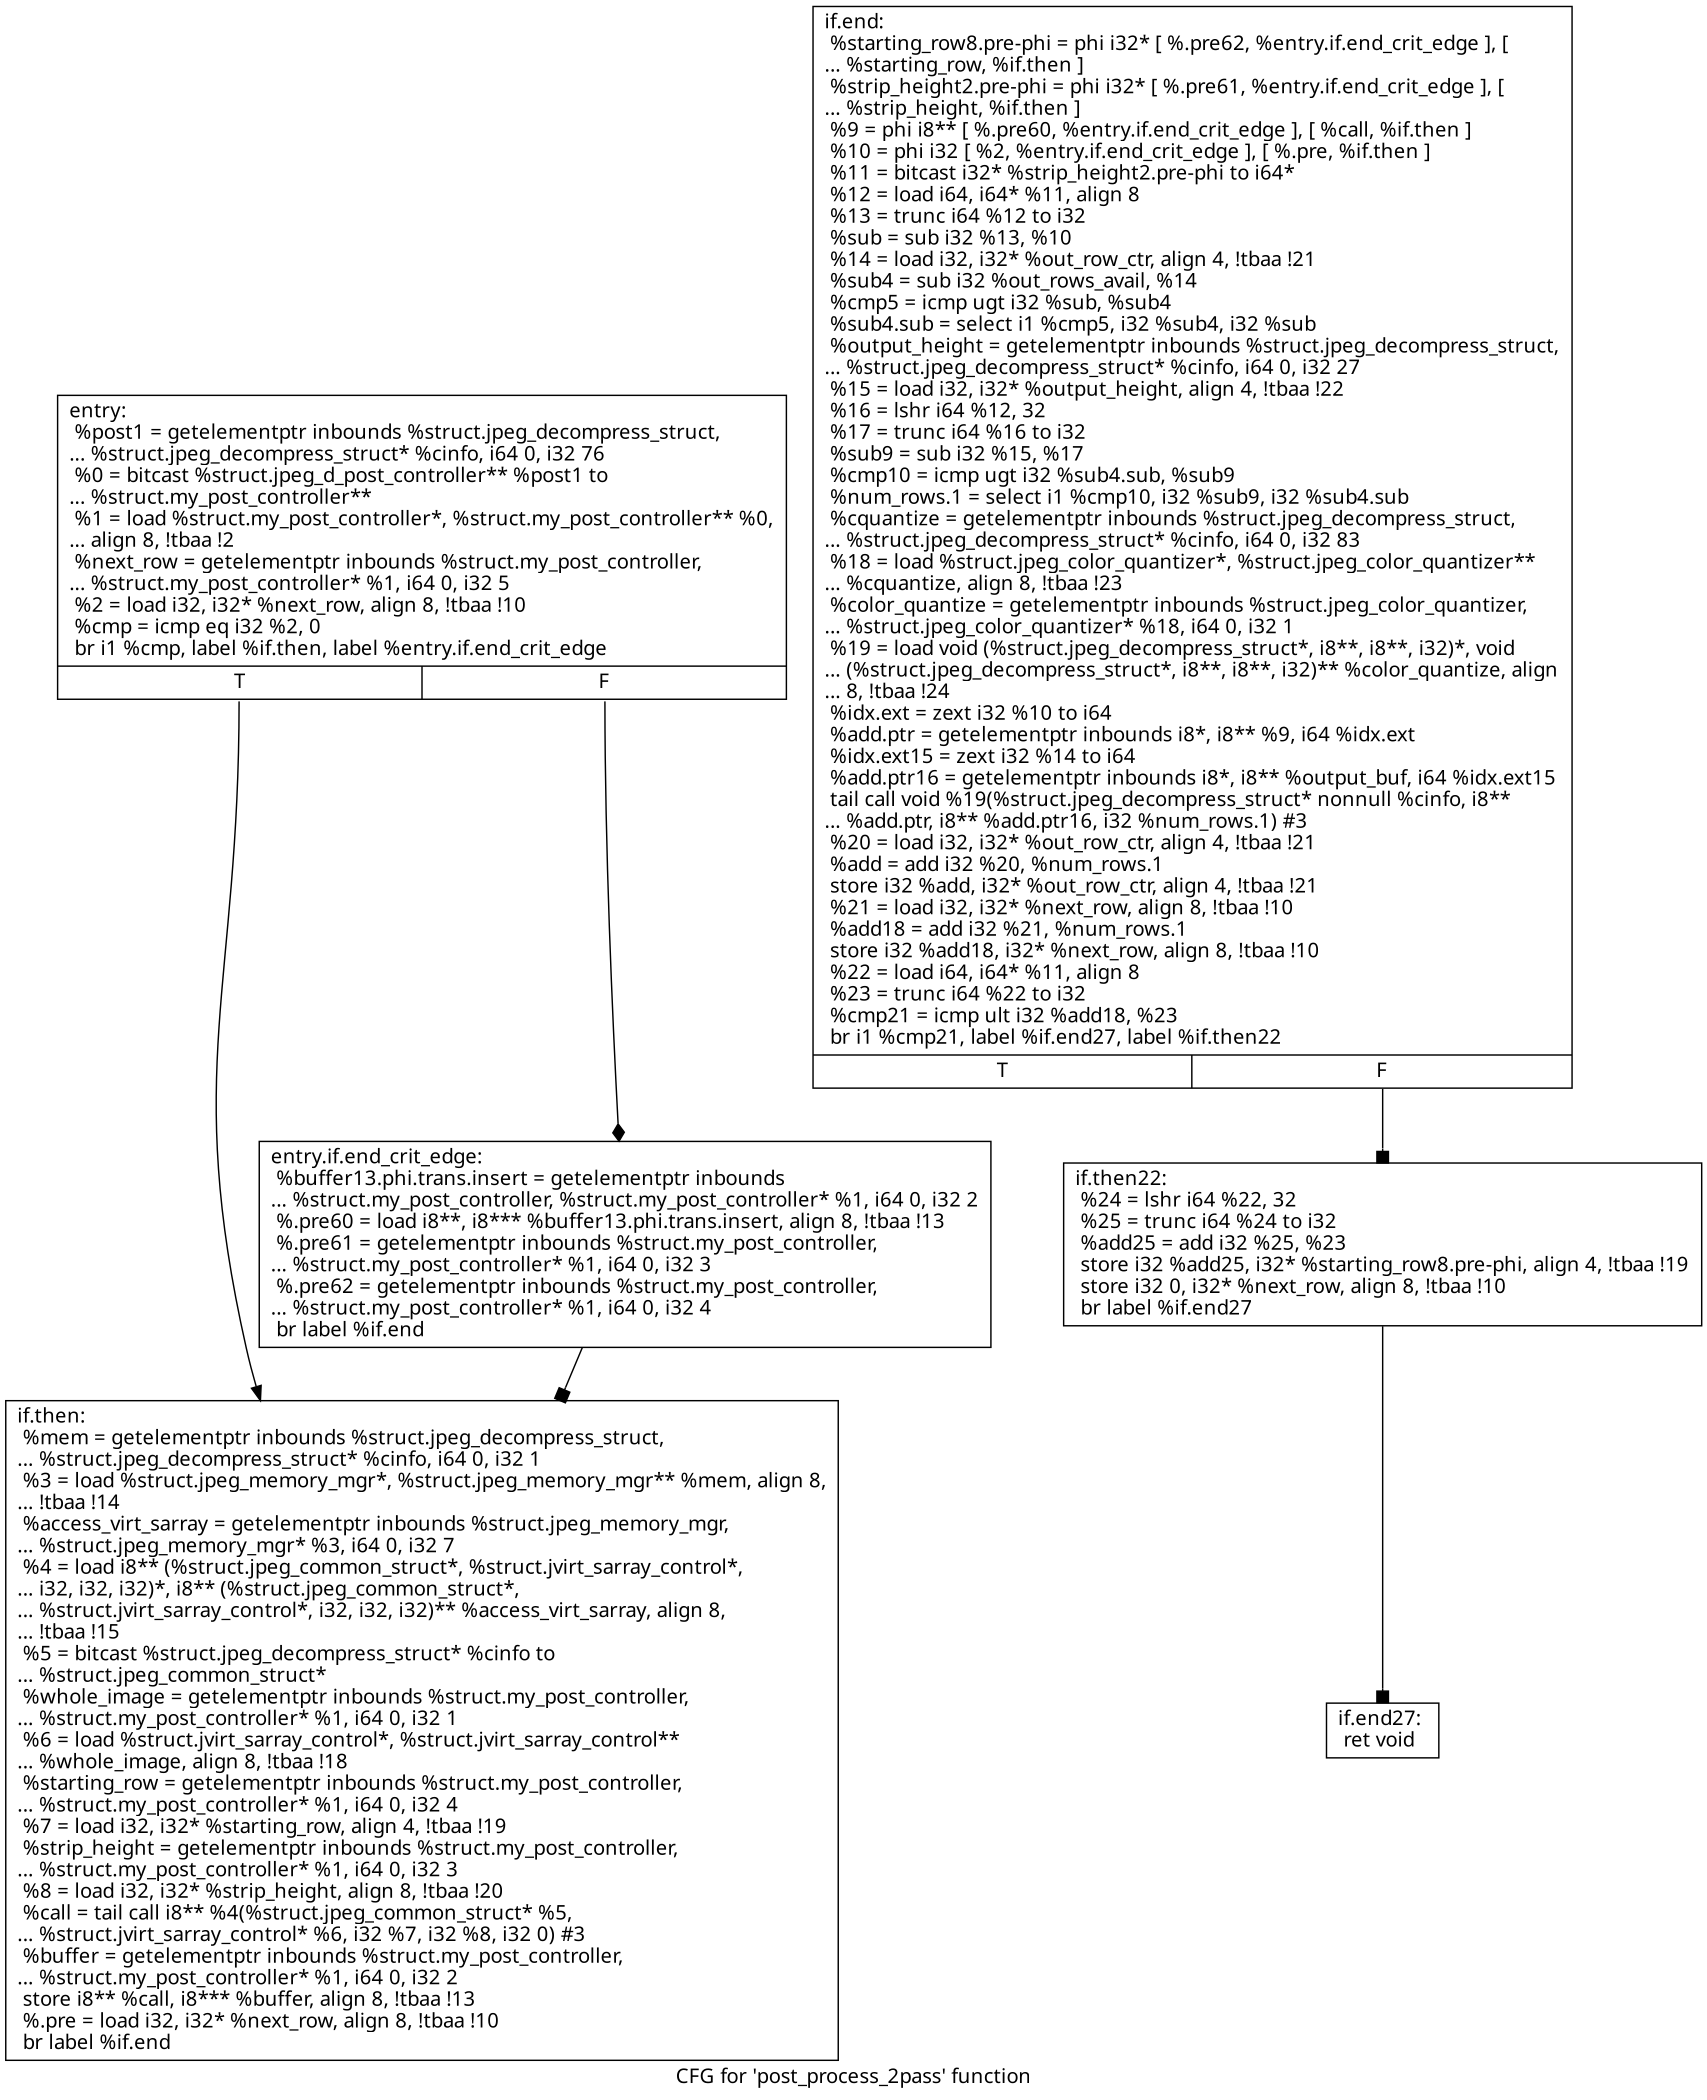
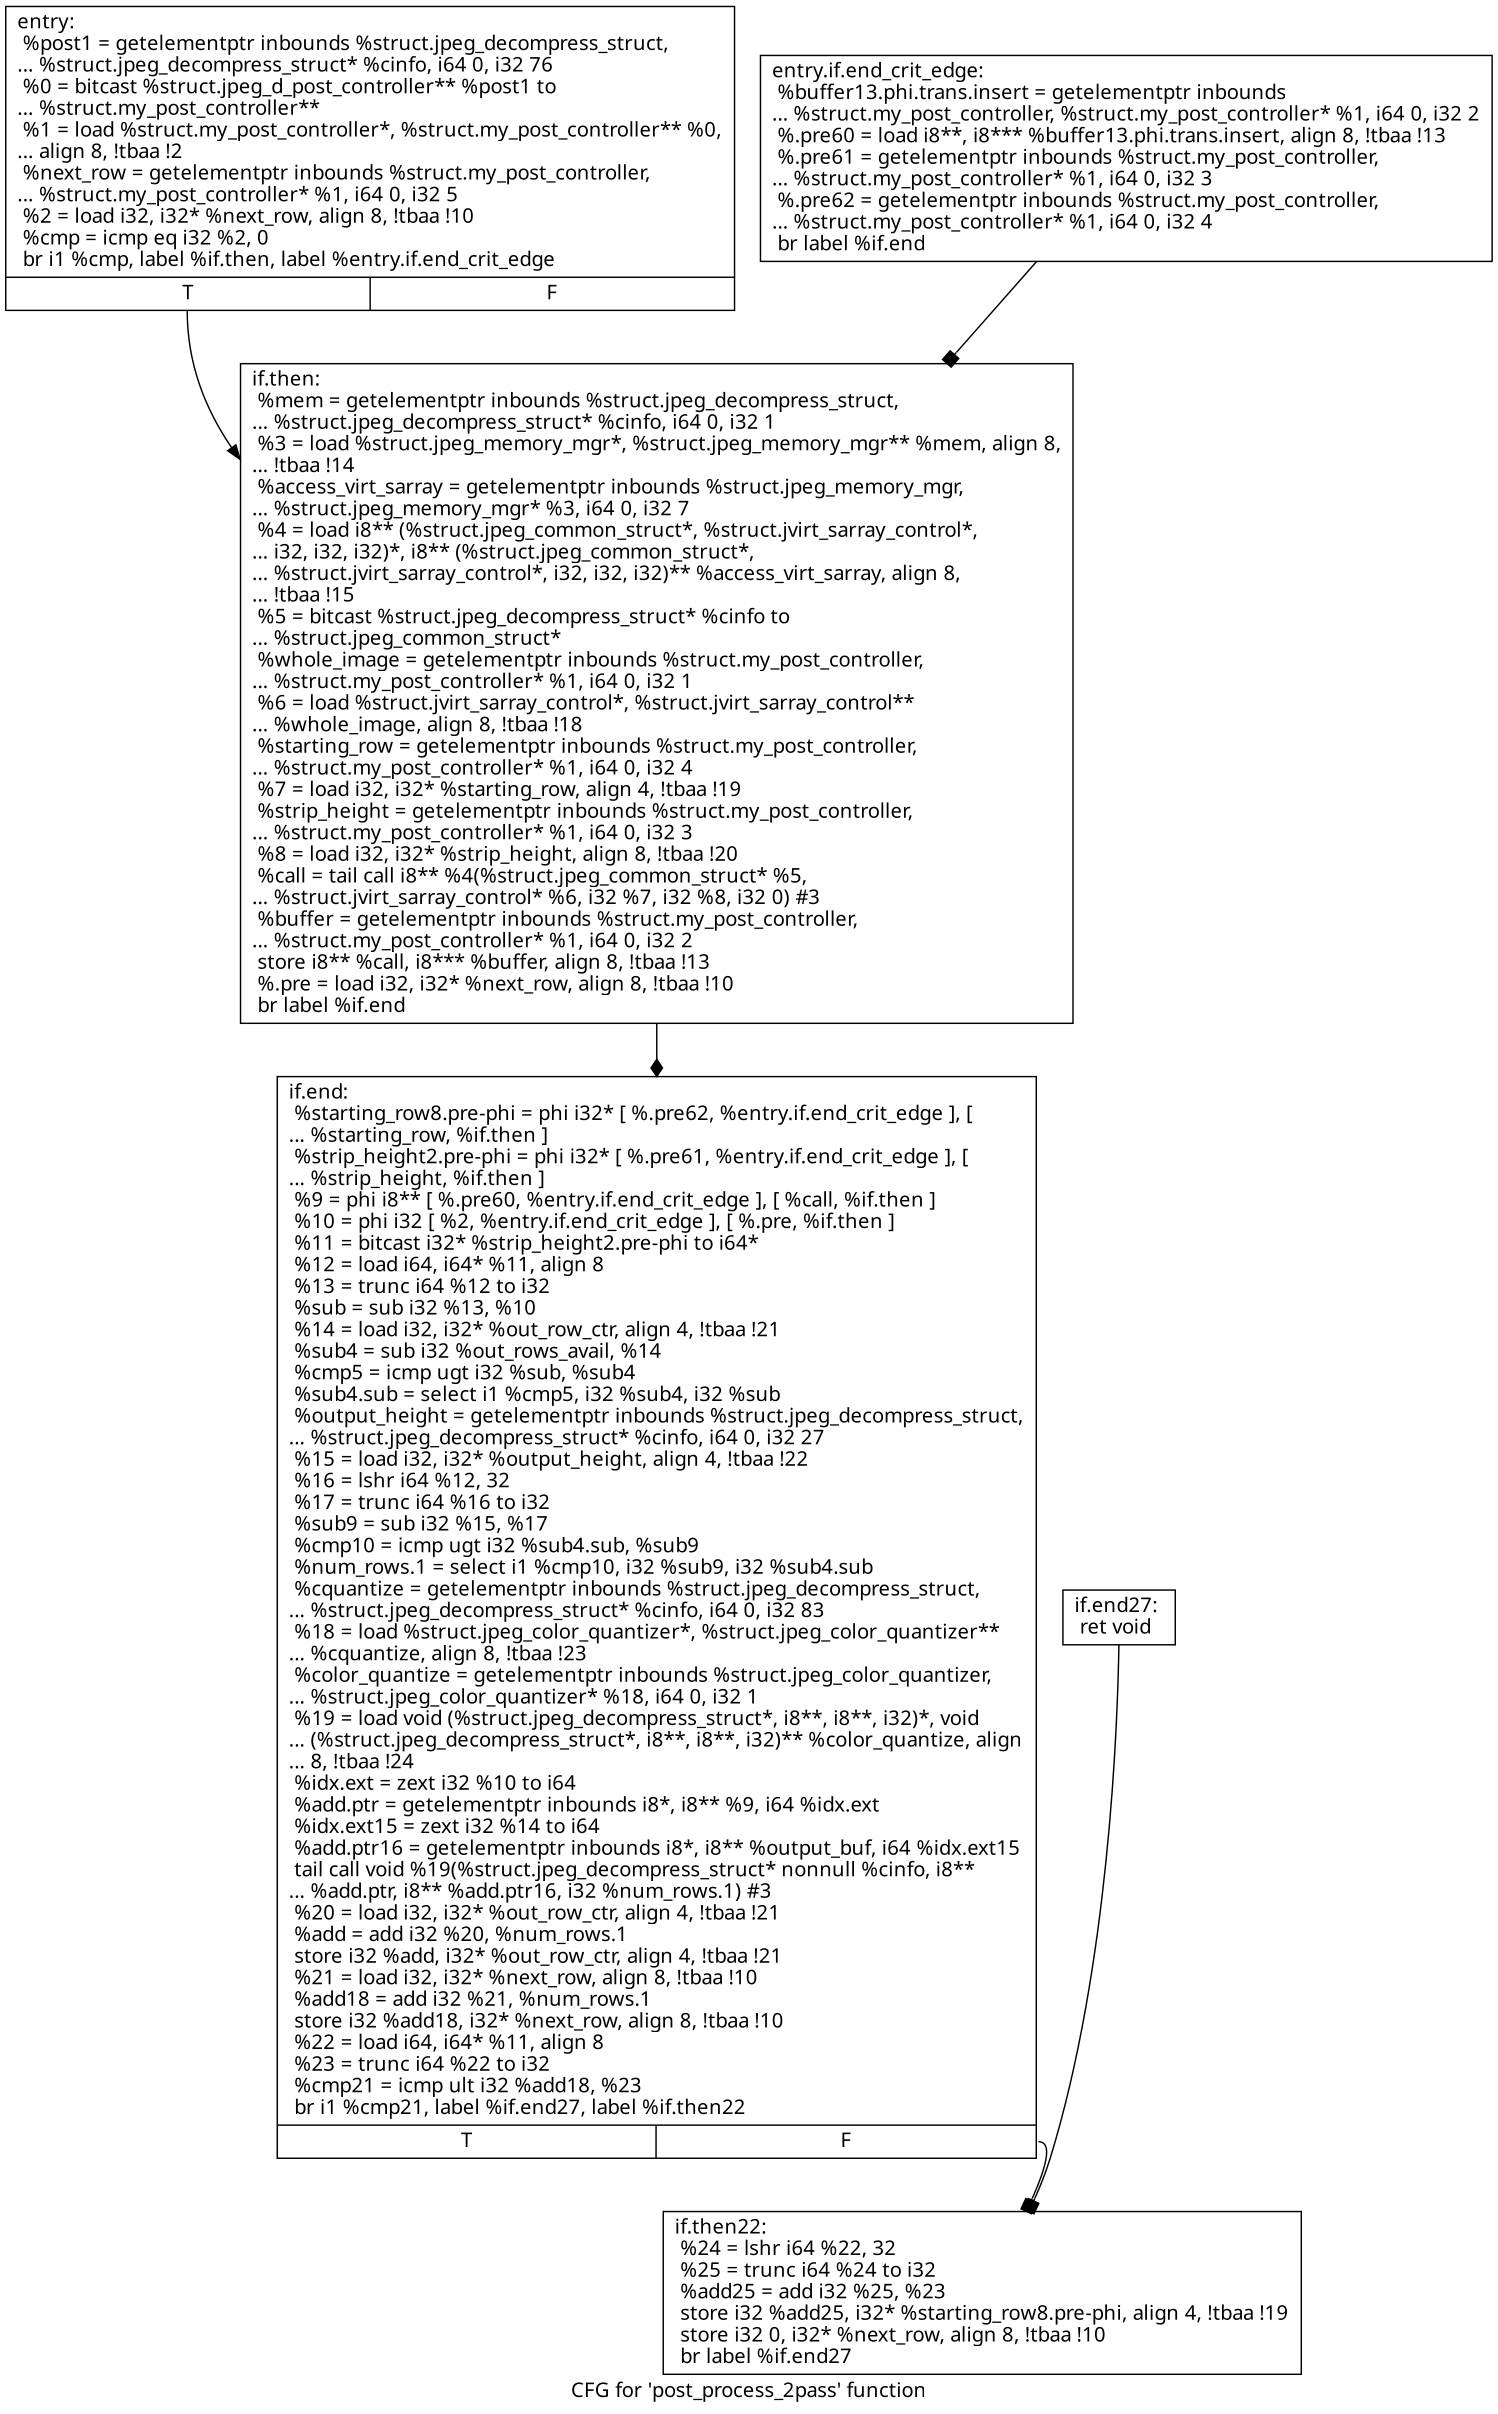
edge "entry:" -> "entry.if.end_crit_edge:": removed
edge "if.then:" -> "if.end:": added
edge "if.then22:" -> "if.end27:": reversed
